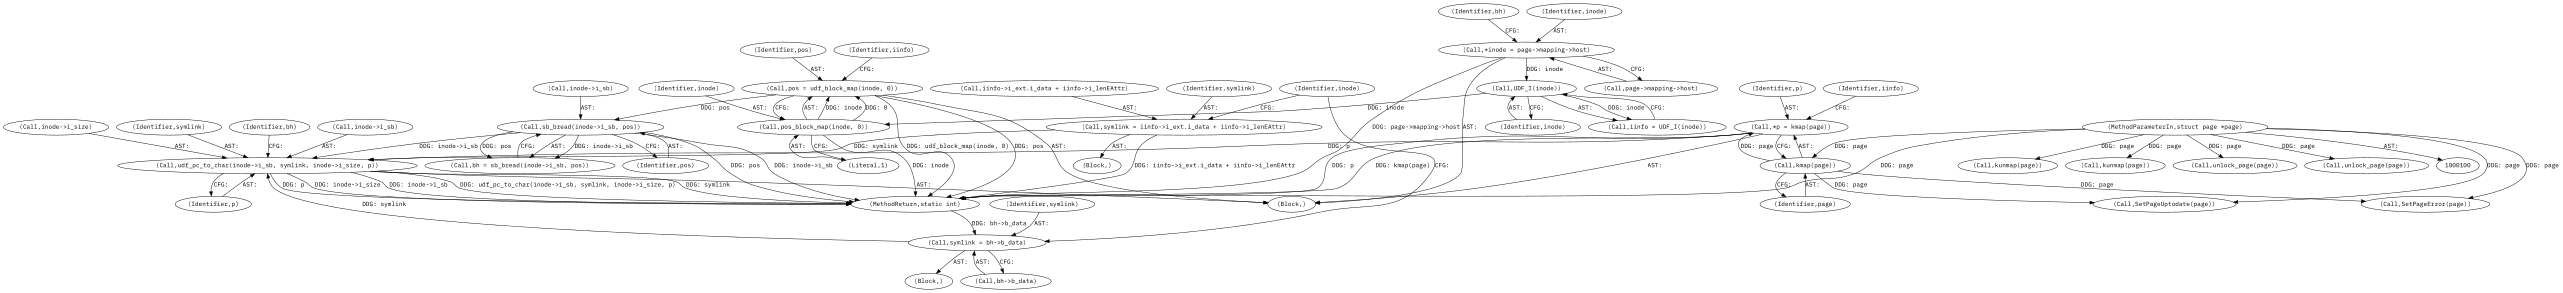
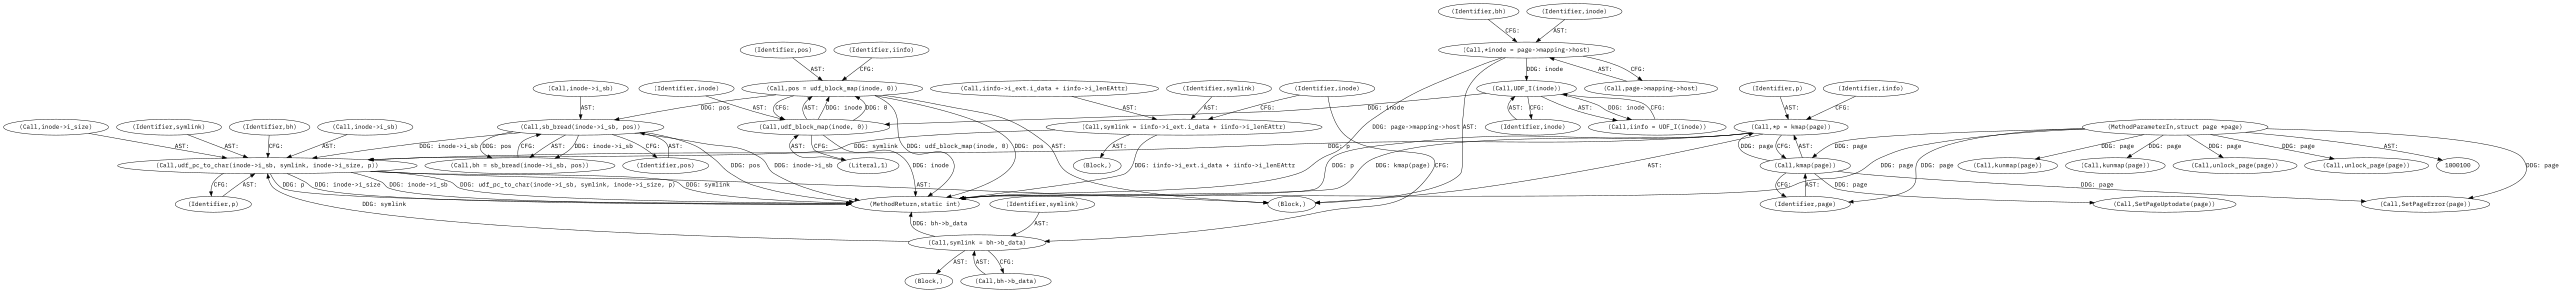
node "(Call,pos_block_map(inode, 0))": label "(Call,pos_block_map(inode, 0))" -> "(Call,udf_block_map(inode, 0))"
edge "(MethodParameterIn,struct page *page)" -> "(Call,SetPageUptodate(page))": now "(MethodParameterIn,struct page *page)" -> "(Identifier,page)"
edge "(MethodReturn,static int)" -> "(Call,symlink = bh->b_data)": reversed
